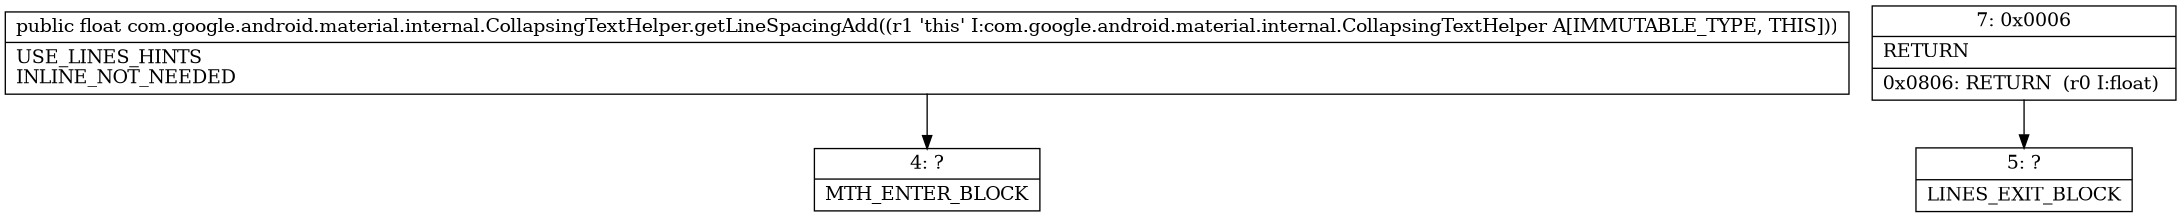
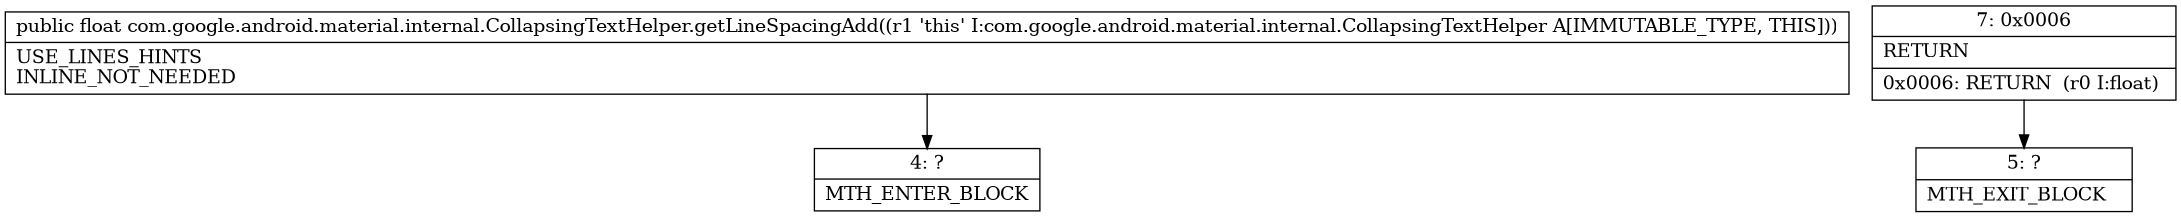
node "7: 0x0006": text "0x0806: RETURN  (r0 I:float)" -> "0x0006: RETURN  (r0 I:float)"
node "5: ?": text "LINES_EXIT_BLOCK" -> "MTH_EXIT_BLOCK"
